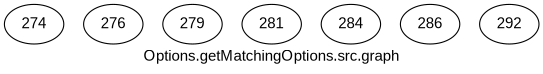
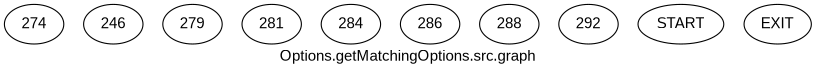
node "276": label "276" -> "246"
node "288": added
node "START": added
node "EXIT": added
